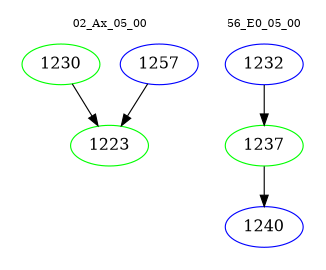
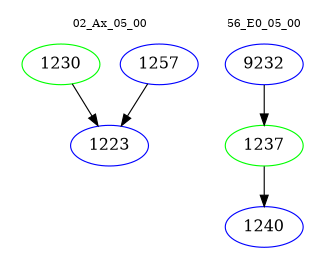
node "1232": label "1232" -> "9232"
node "1223": color green -> blue
